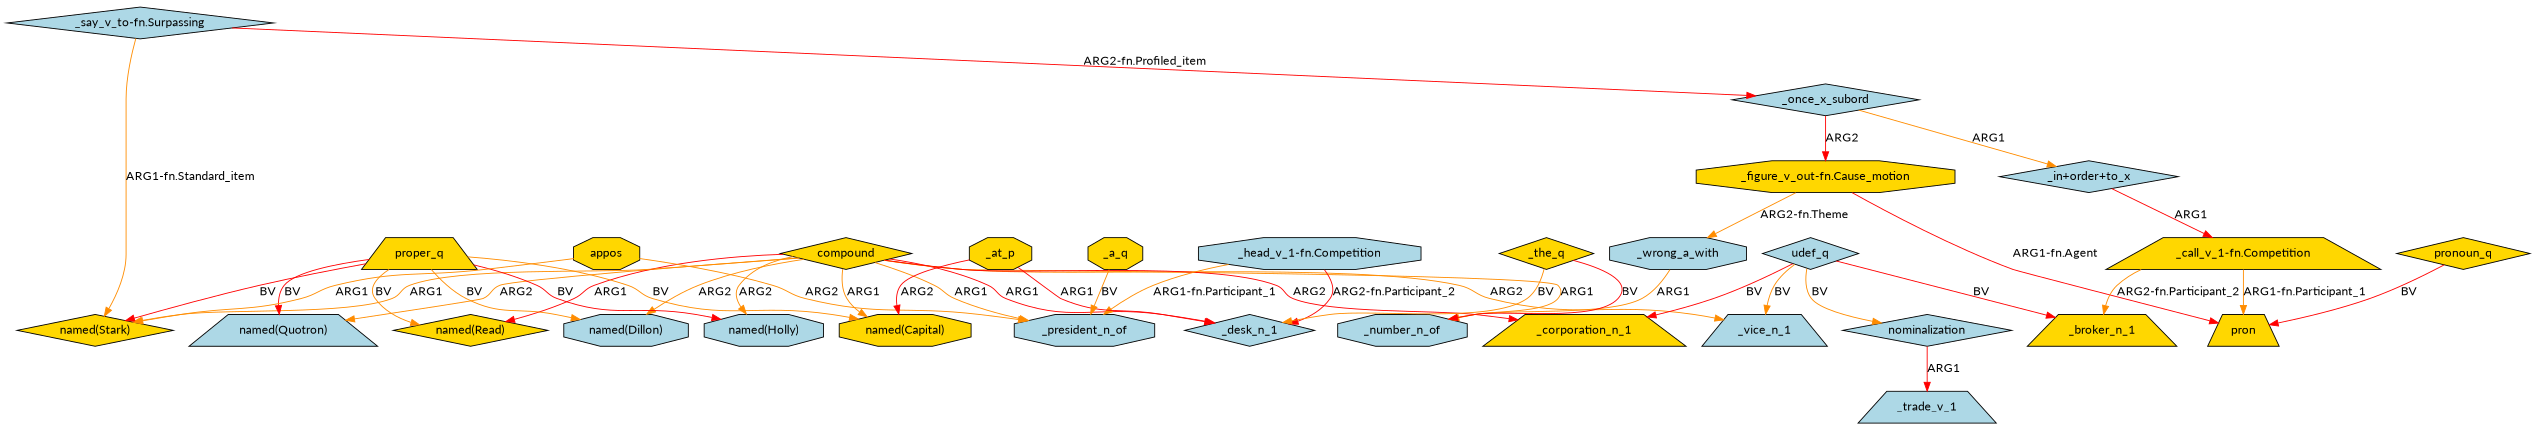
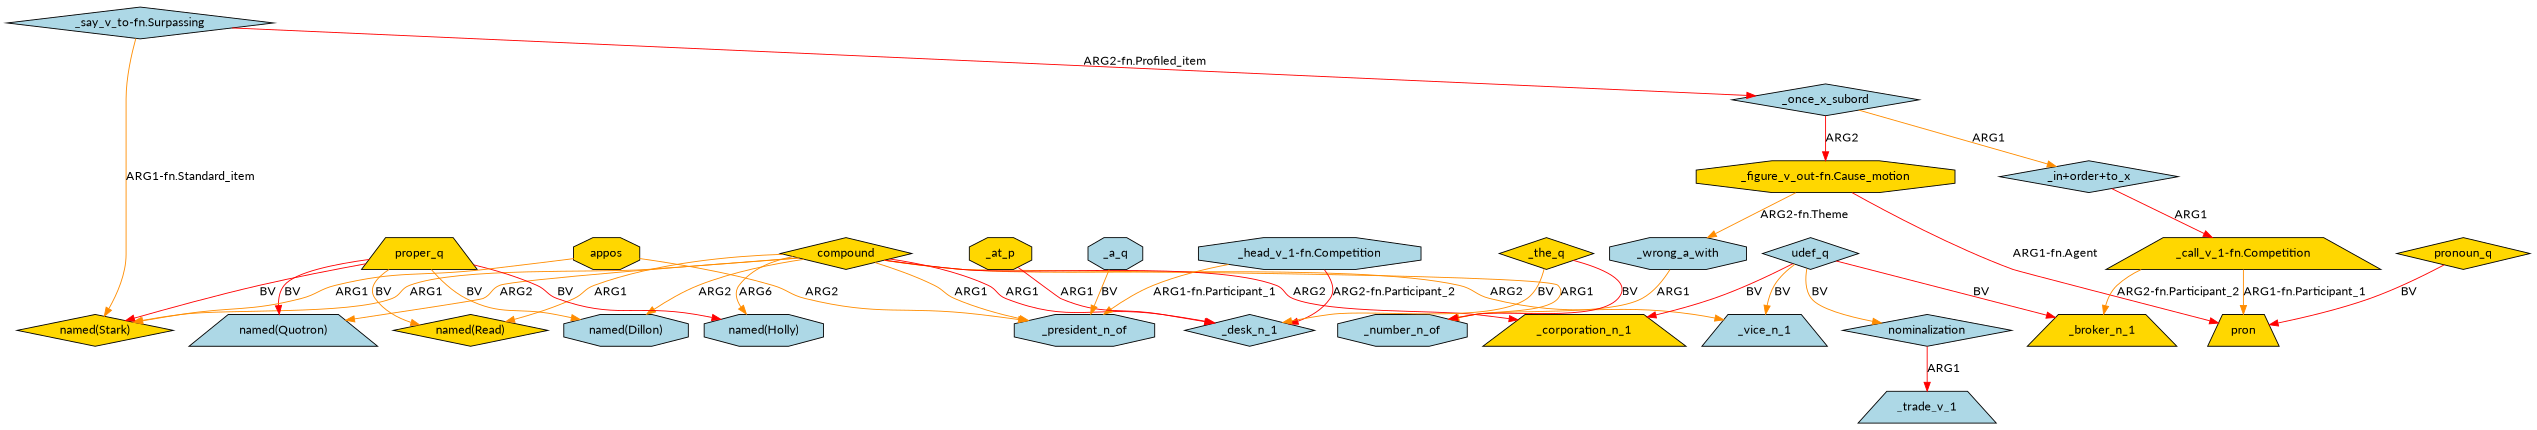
node "_a_q": fillcolor gold -> lightblue
edge "compound" -> "named(Read)": color red -> darkorange
edge "compound" -> "named(Holly)": label "ARG2" -> "ARG6"
node "named(Capital)": removed
